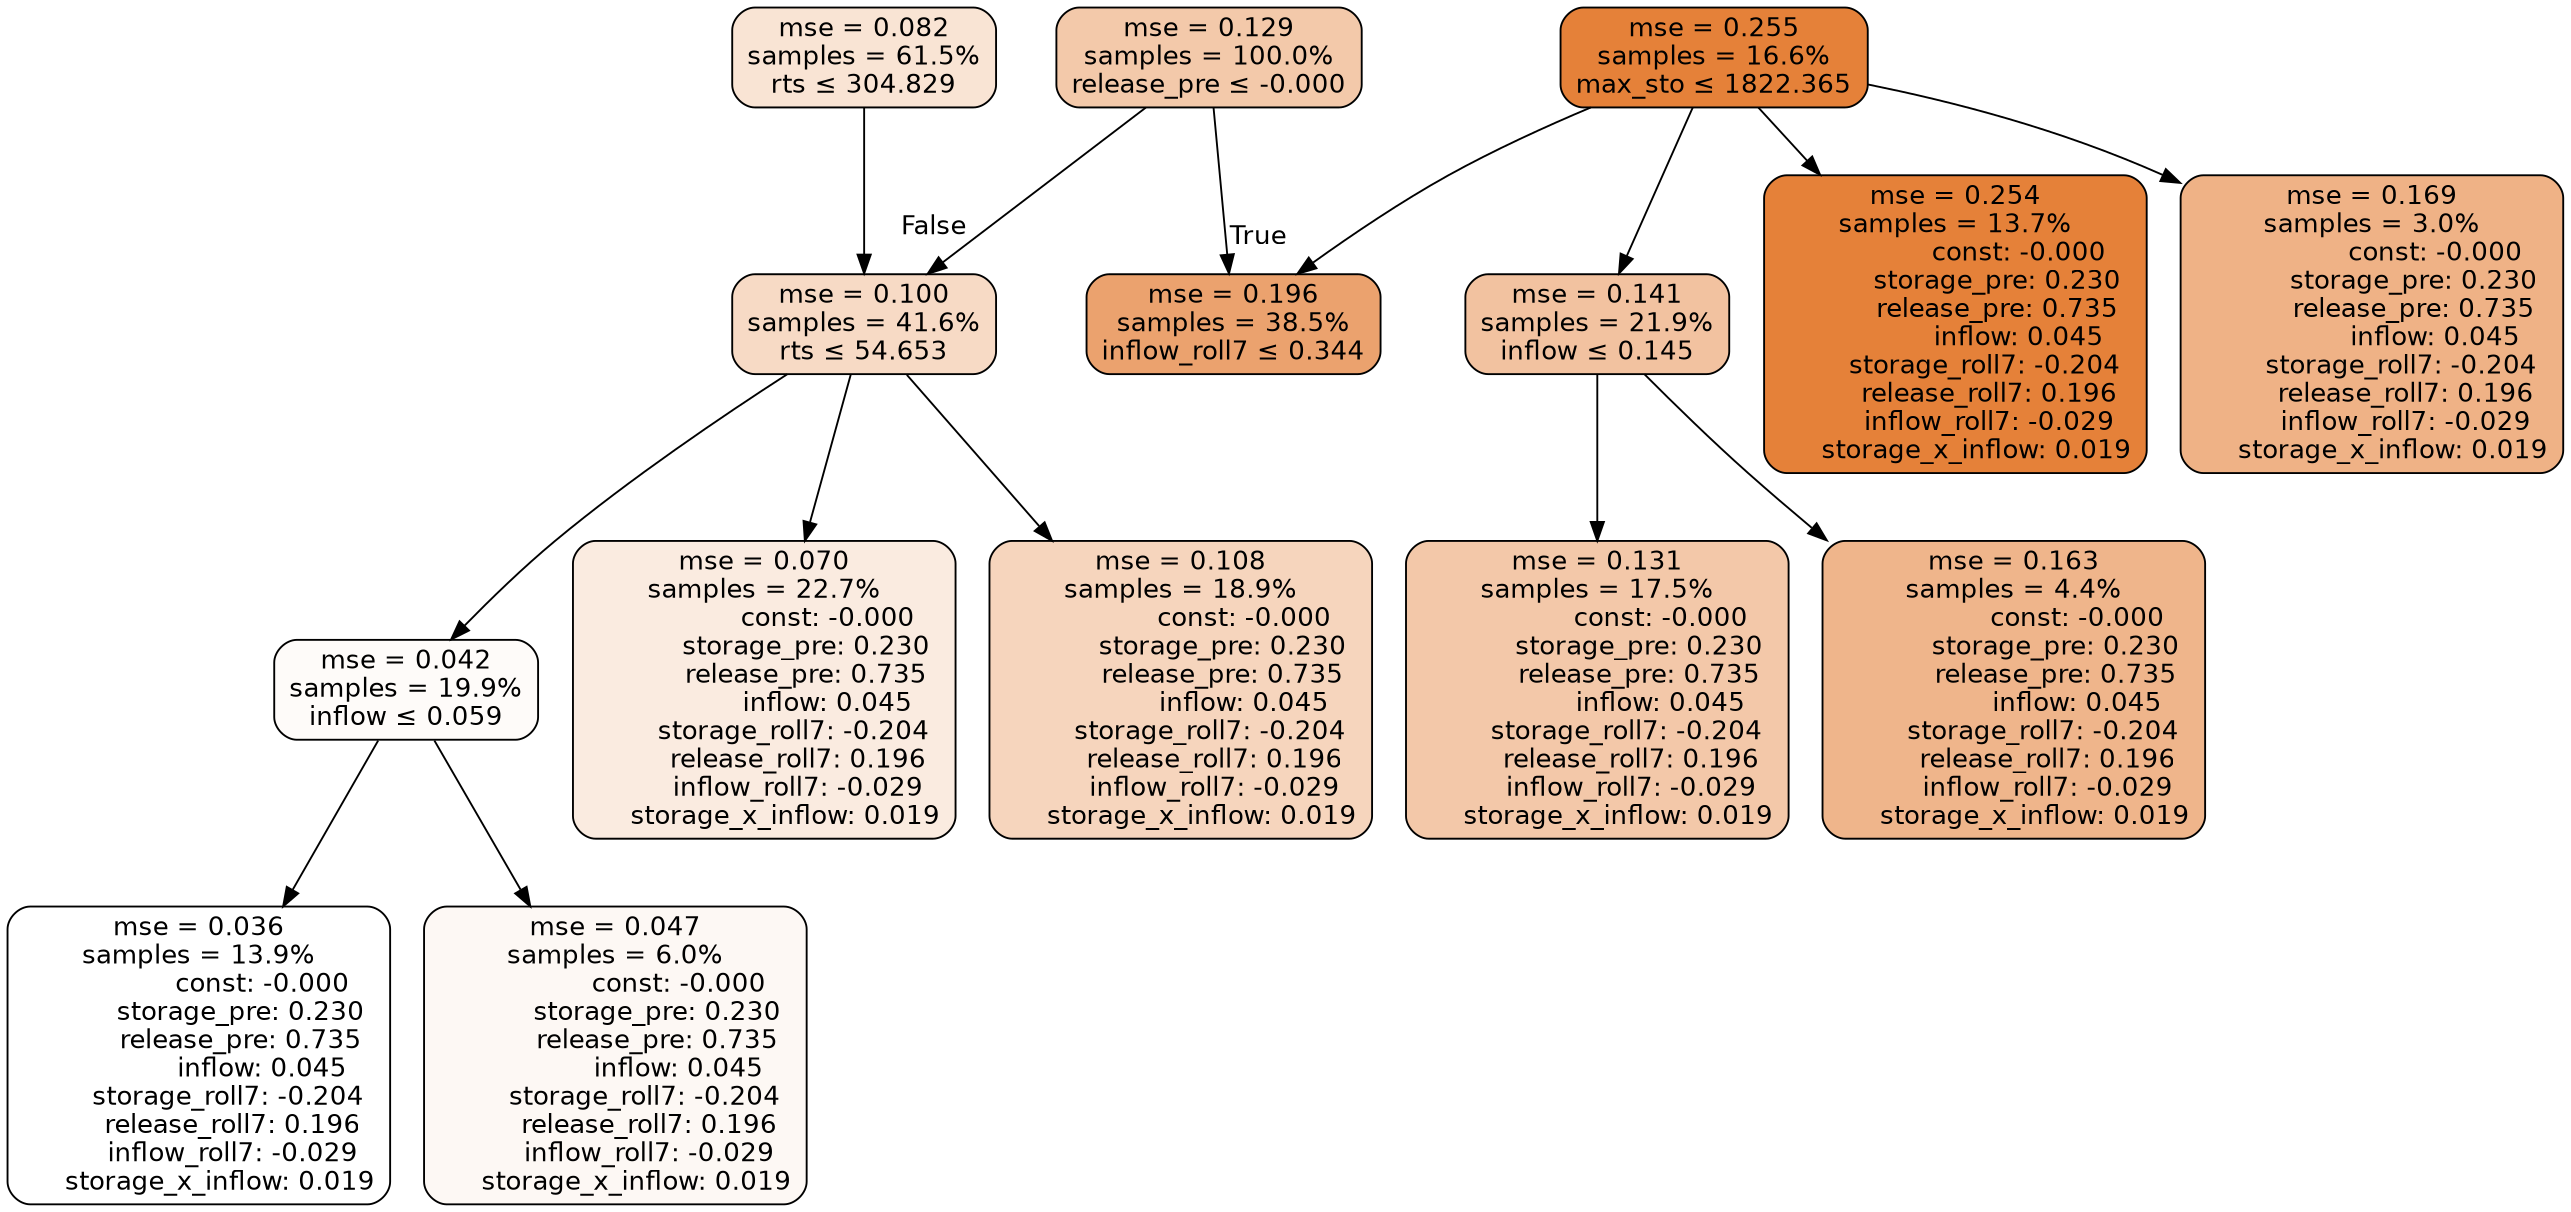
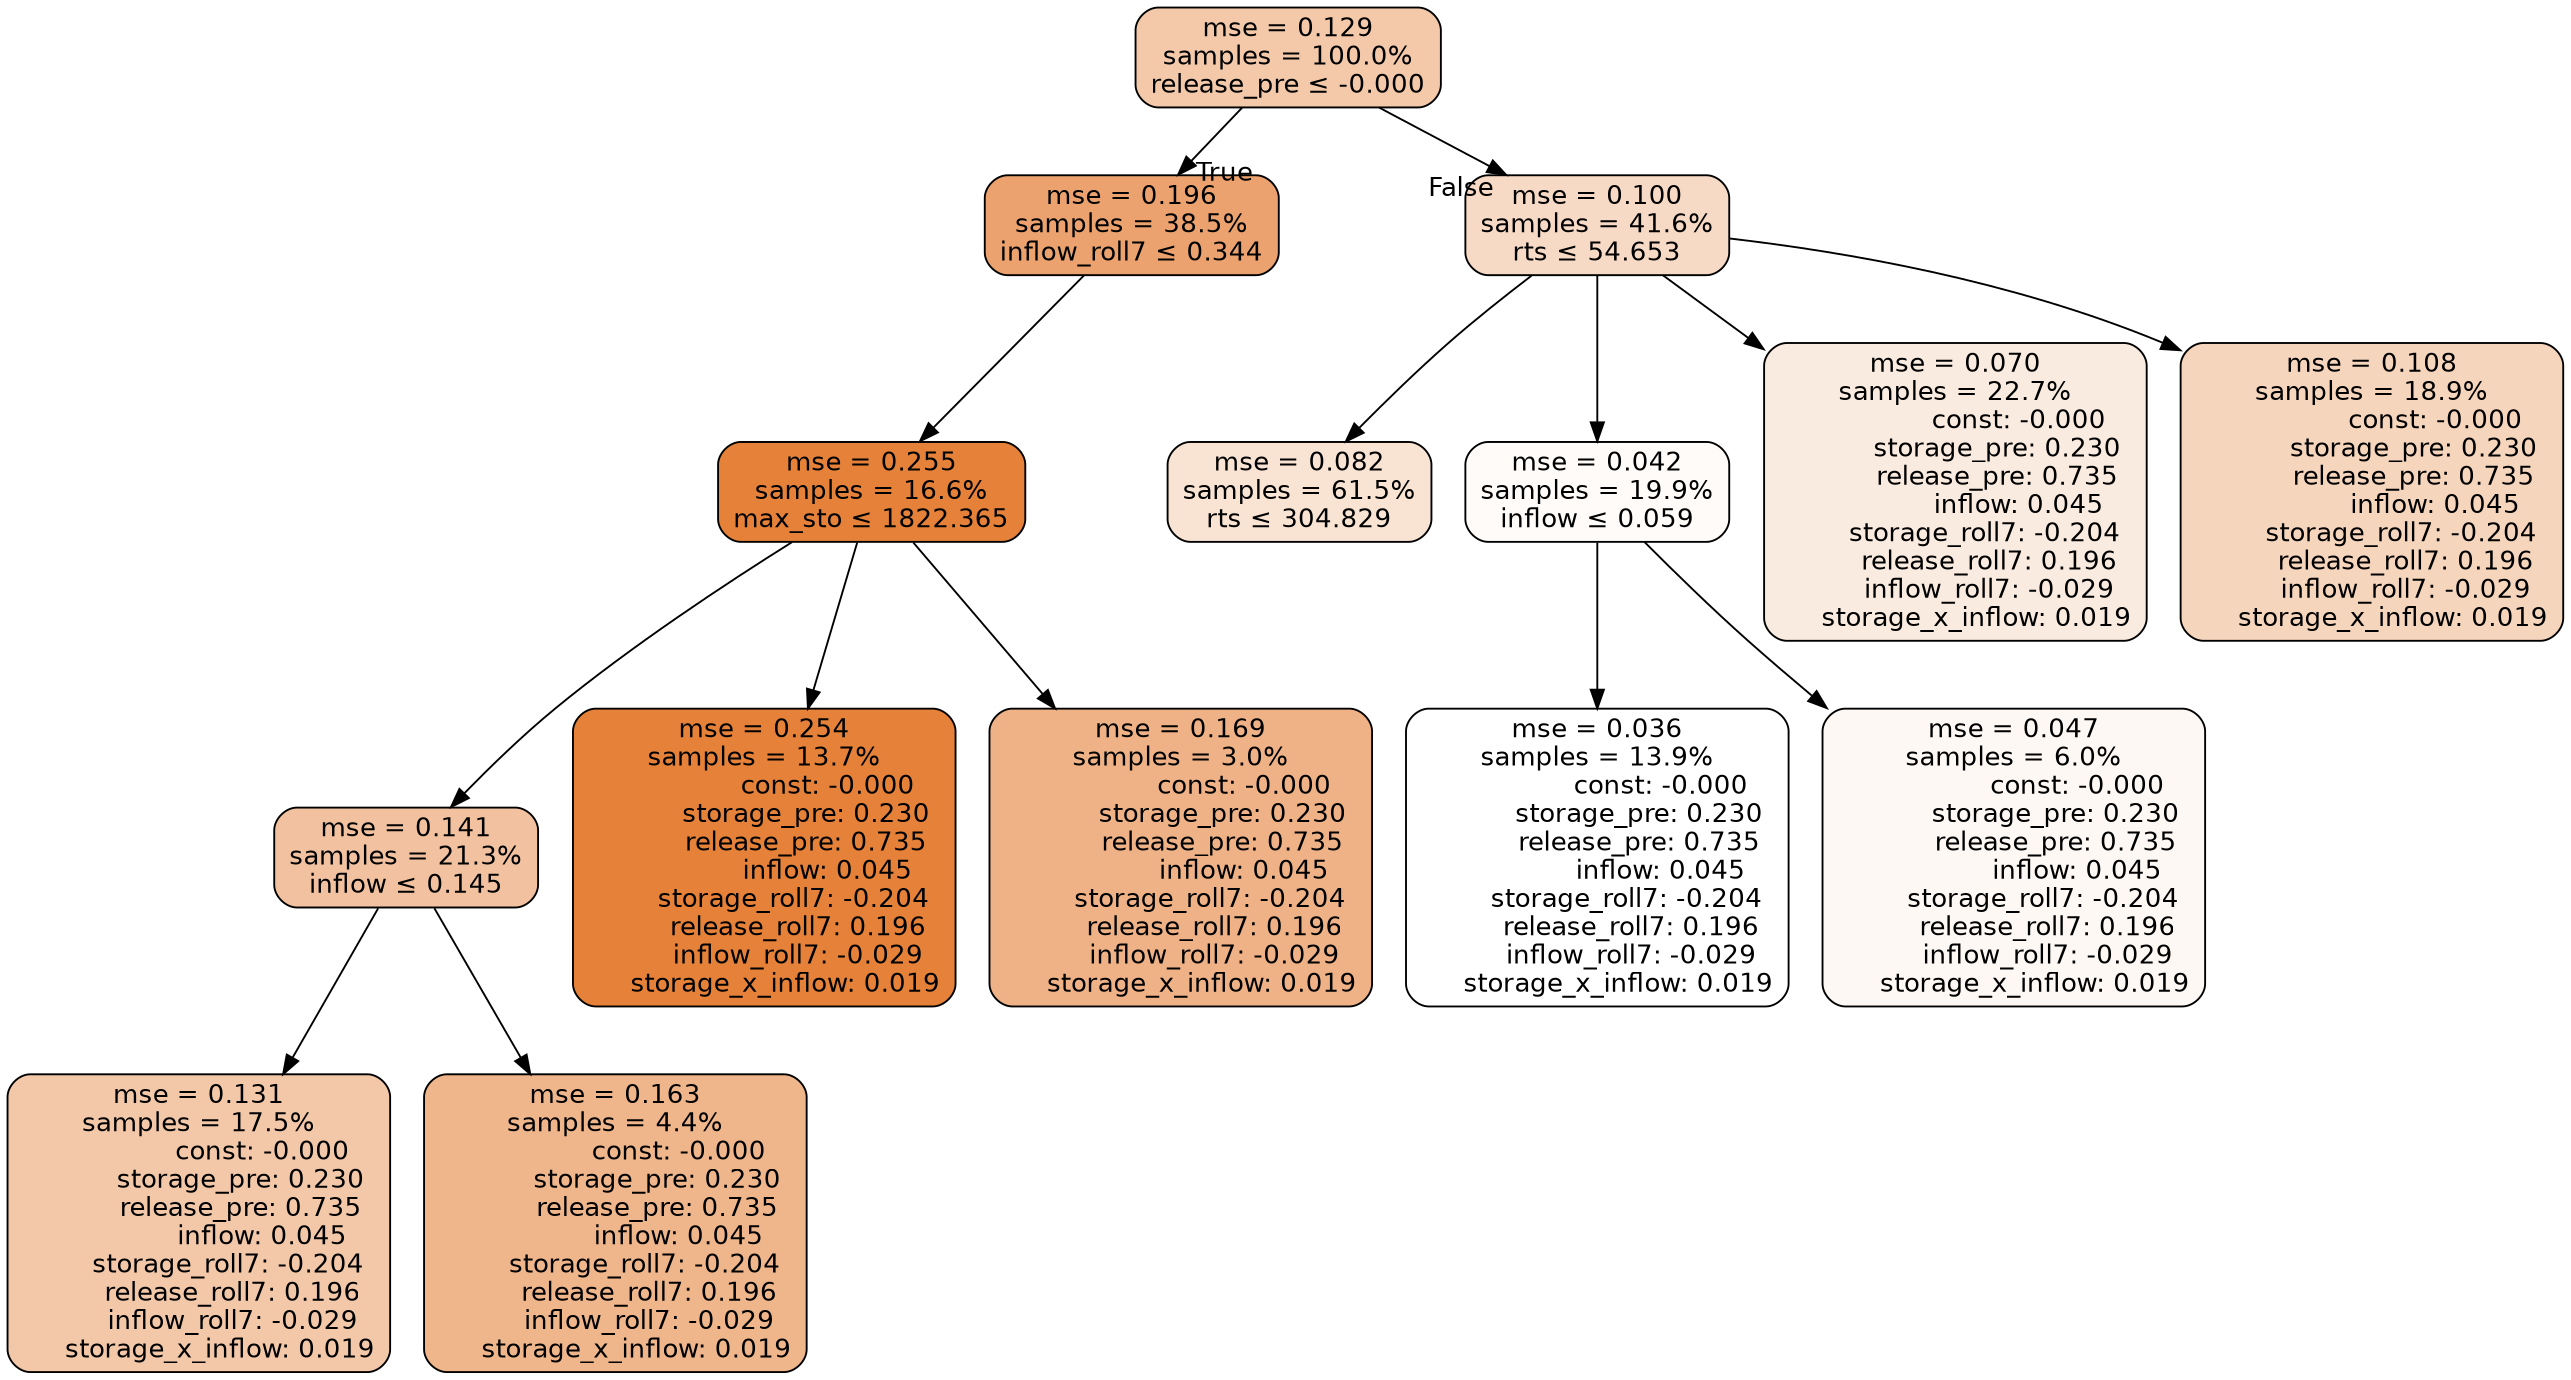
edge "mse = 0.255 samples = 16.6% max_sto ≤ 1822.365" -> "mse = 0.196 samples = 38.5% inflow_roll7 ≤ 0.344": reversed
edge "mse = 0.082 samples = 61.5% rts ≤ 304.829" -> "mse = 0.100 samples = 41.6% rts ≤ 54.653": reversed
node "mse = 0.141 samples = 21.9% inflow ≤ 0.145": label "mse = 0.141 samples = 21.9% inflow ≤ 0.145" -> "mse = 0.141 samples = 21.3% inflow ≤ 0.145"
